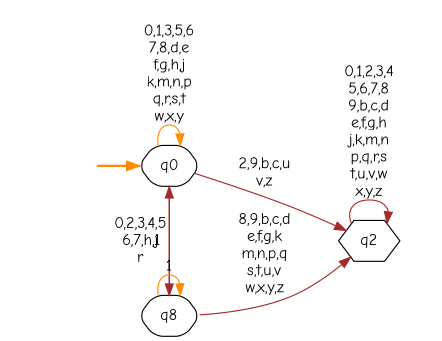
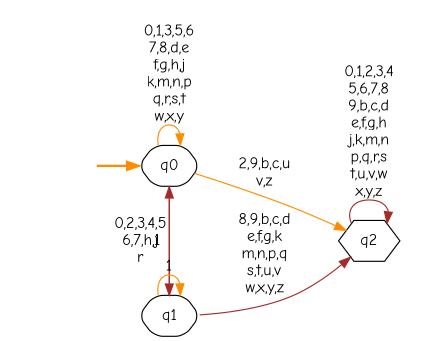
edge "q0" -> "q2": color brown -> darkorange
node "q8": label "q8" -> "q1"
